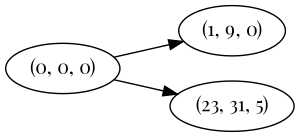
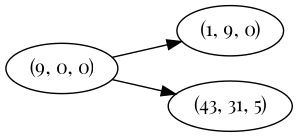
node "(0, 0, 0)": label "(0, 0, 0)" -> "(9, 0, 0)"
node "(23, 31, 5)": label "(23, 31, 5)" -> "(43, 31, 5)"
